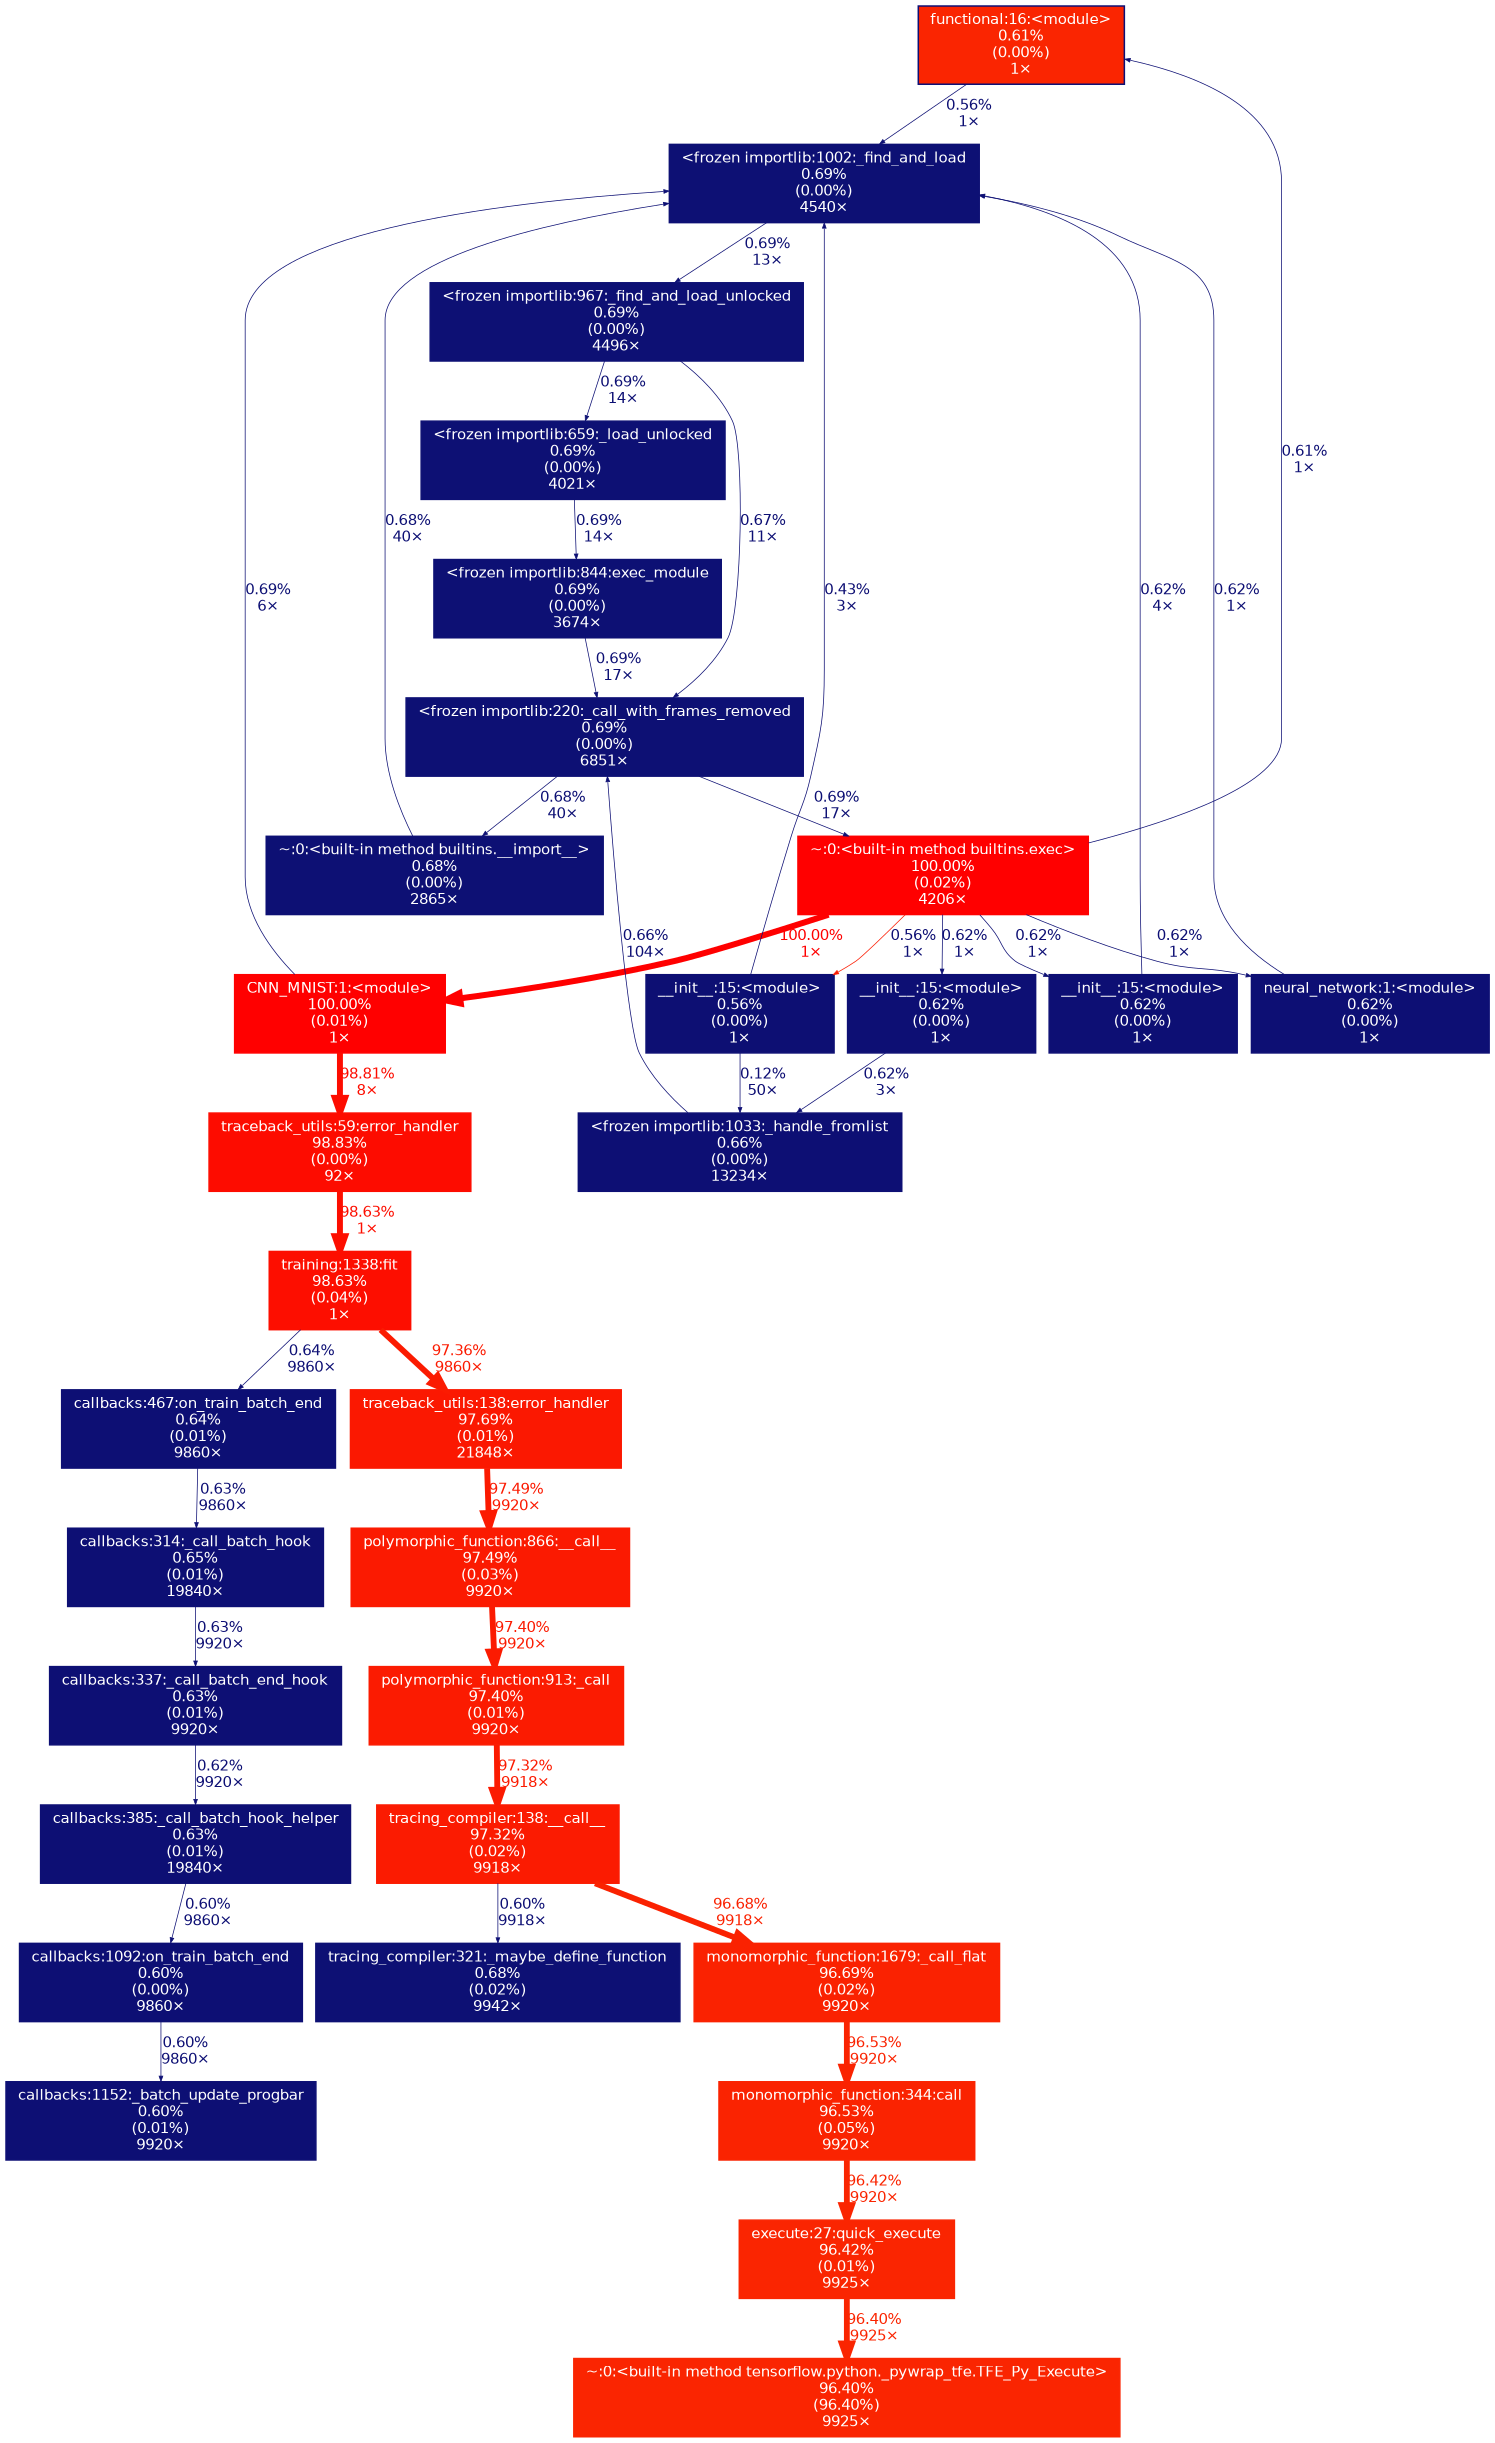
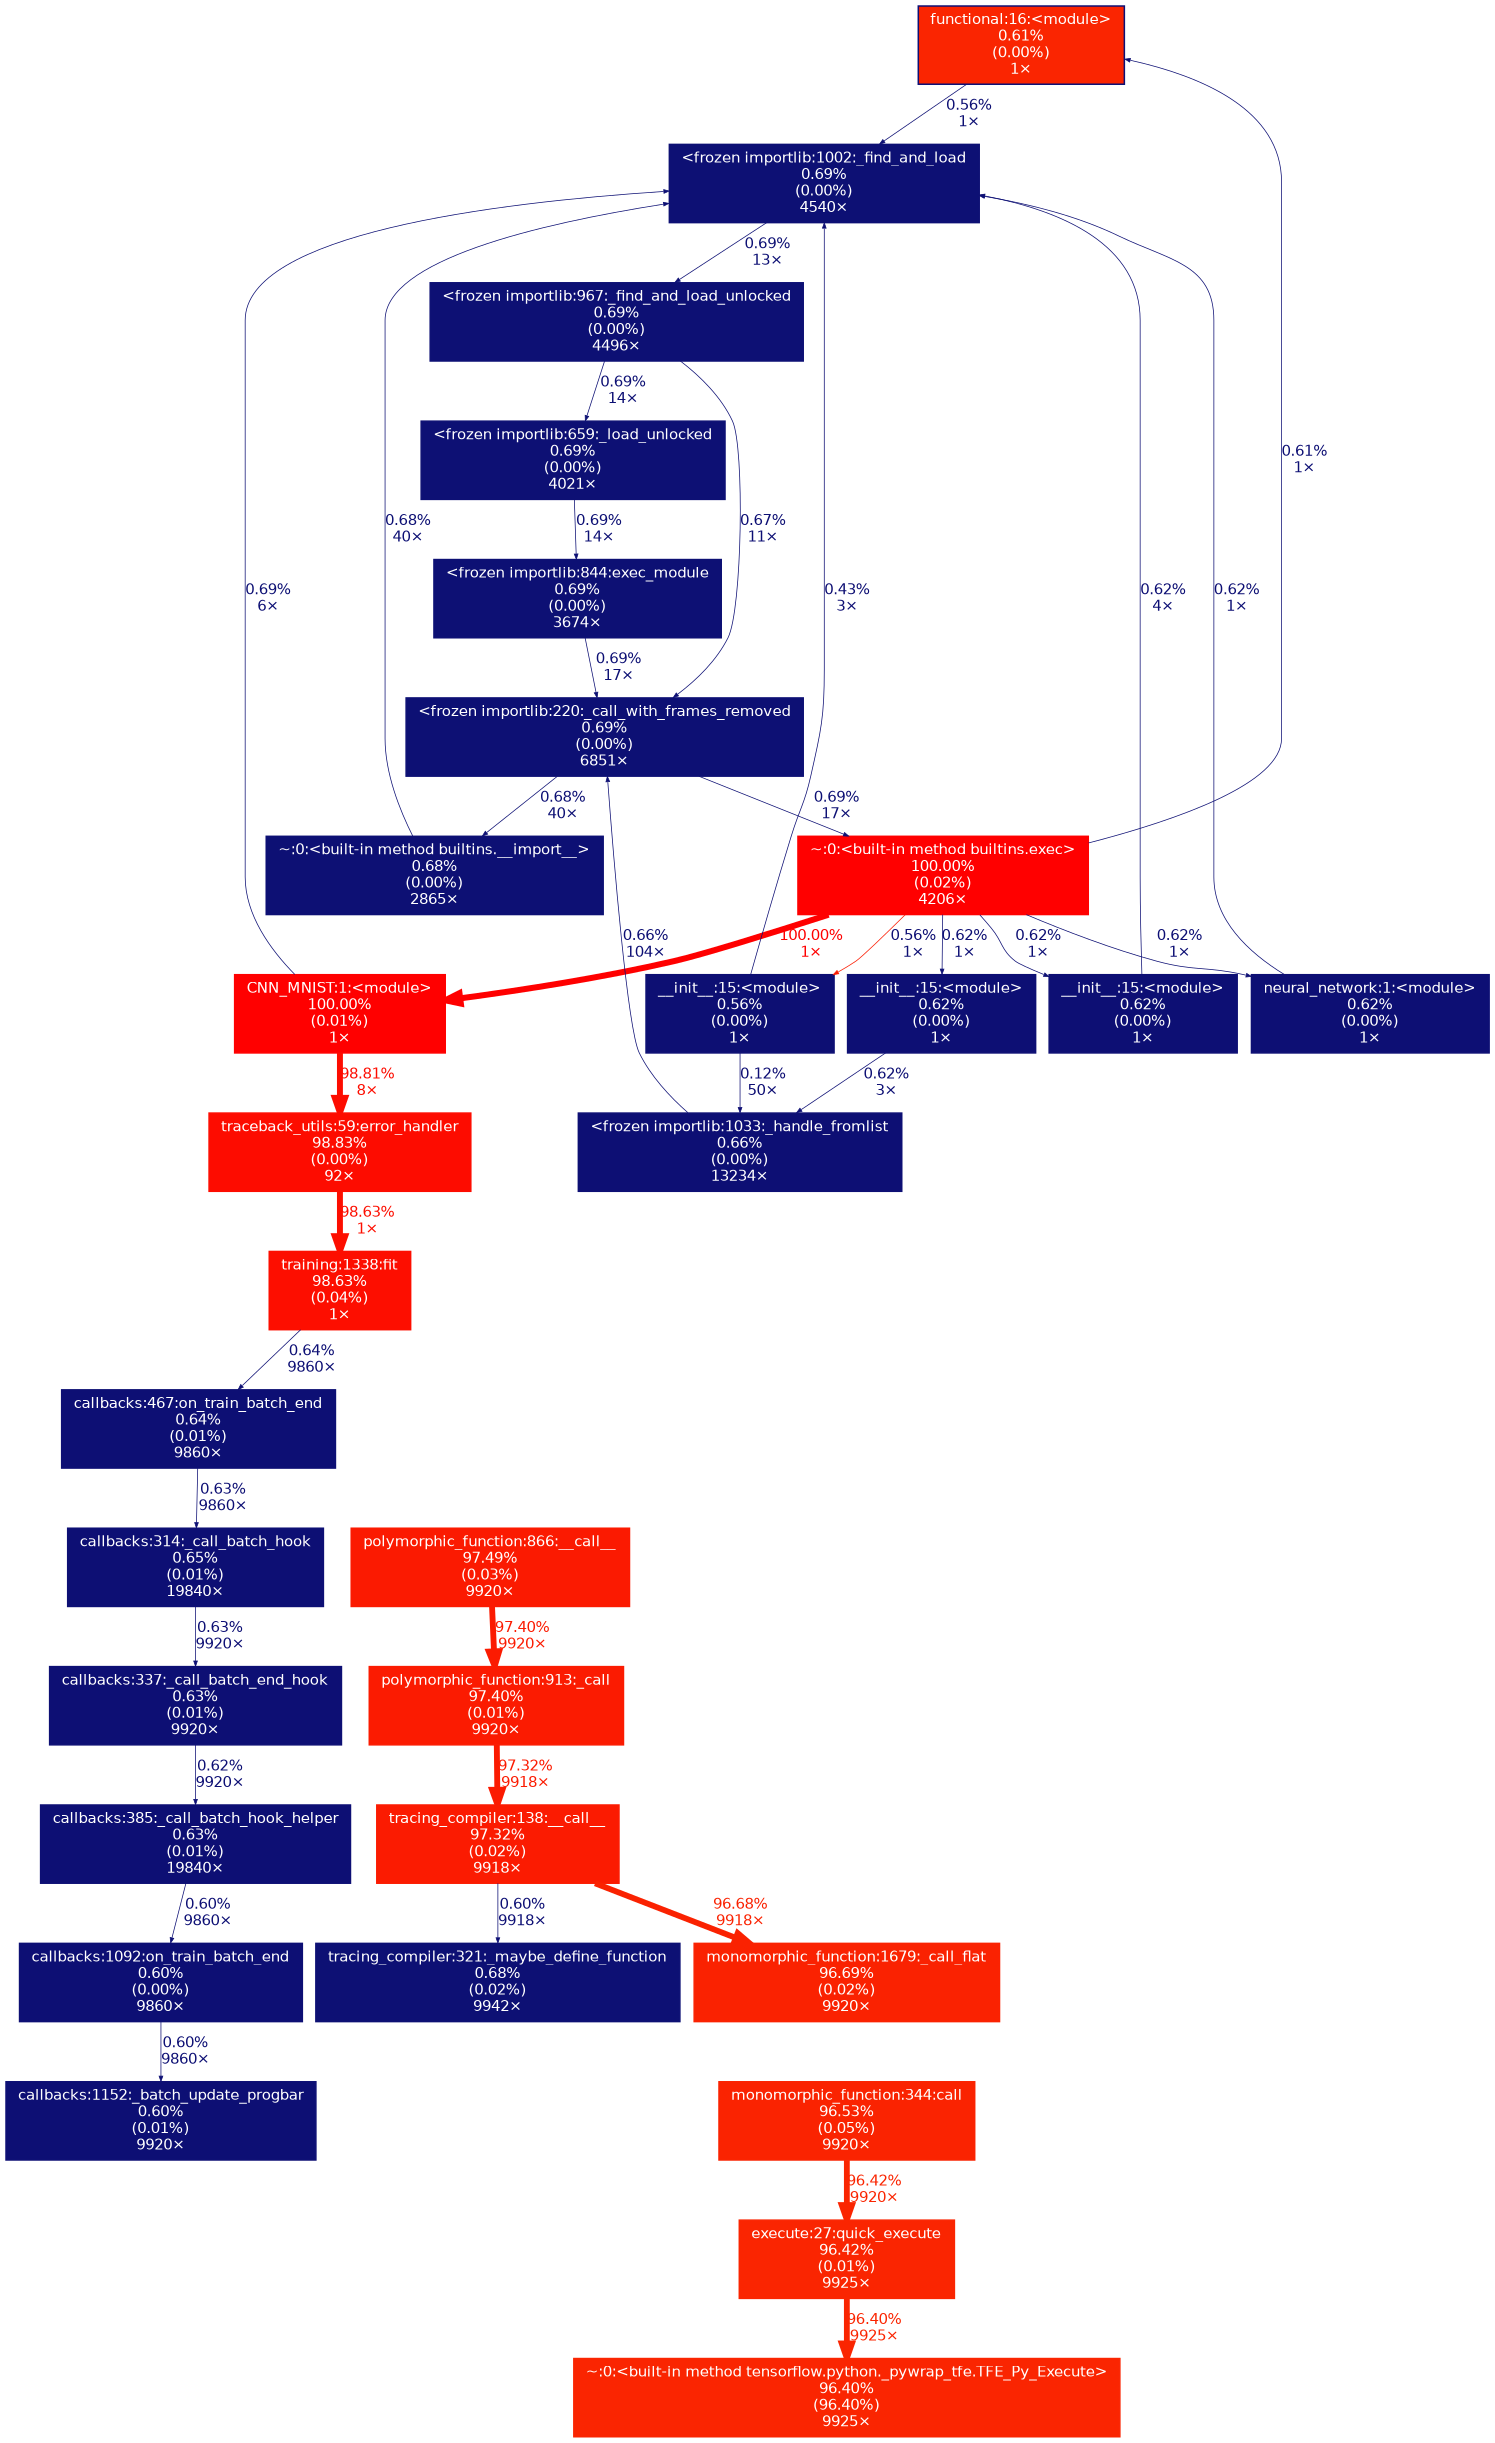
node "traceback_utils:138:error_handler 97.69% (0.01%) 21848×": removed
edge "monomorphic_function:1679:_call_flat 96.69% (0.02%) 9920×" -> "monomorphic_function:344:call 96.53% (0.05%) 9920×": removed, label "96.53% 9920×"
